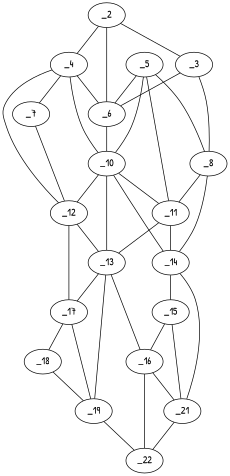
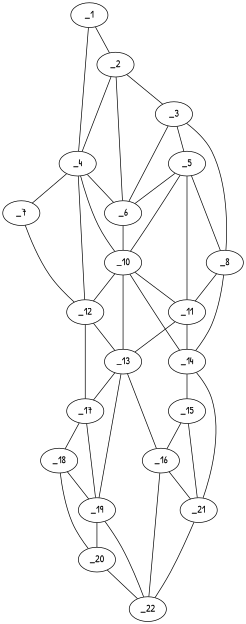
node "_1": added
edge "_3" -- "_5": added
node "_20": added
